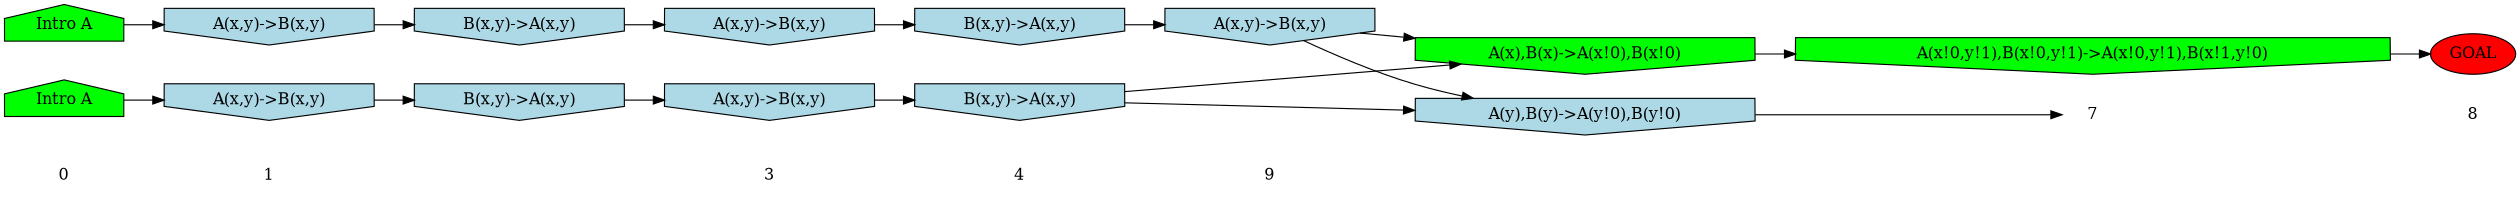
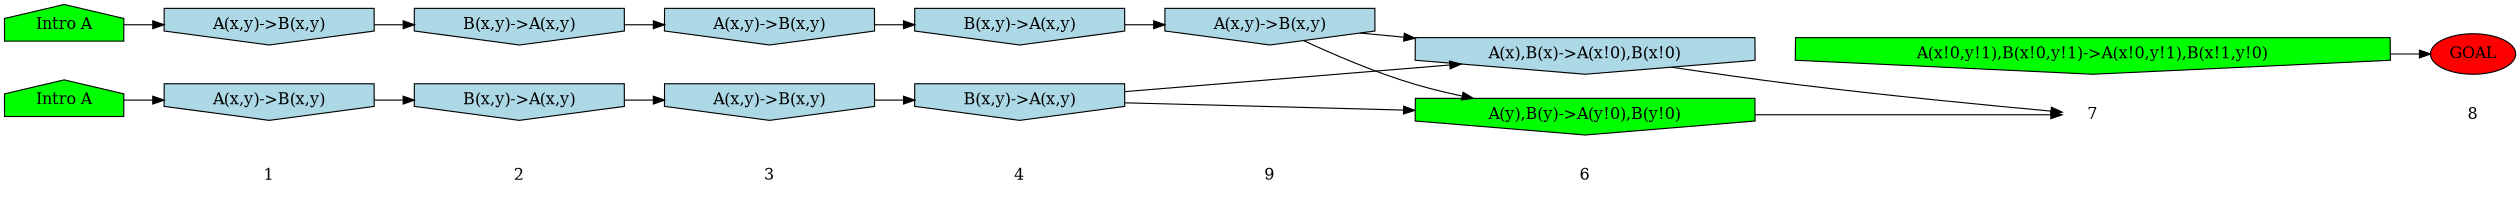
node "A(x),B(x)->A(x!0),B(x!0)": fillcolor green -> lightblue
edge "A(x),B(x)->A(x!0),B(x!0)" -> "A(x!0,y!1),B(x!0,y!1)->A(x!0,y!1),B(x!1,y!0)": now "A(x),B(x)->A(x!0),B(x!0)" -> "7"
node "A(y),B(y)->A(y!0),B(y!0)": fillcolor lightblue -> green
node "0": removed
node "2": added
node "6": added
